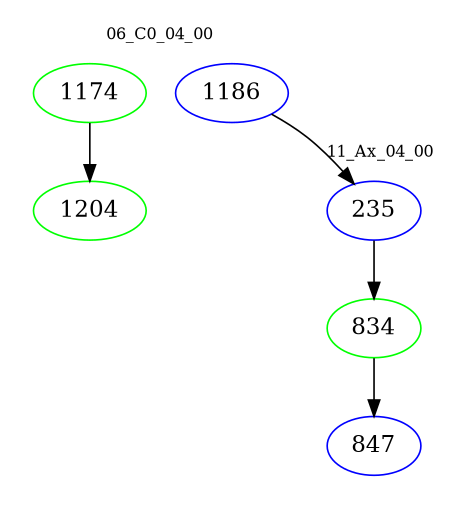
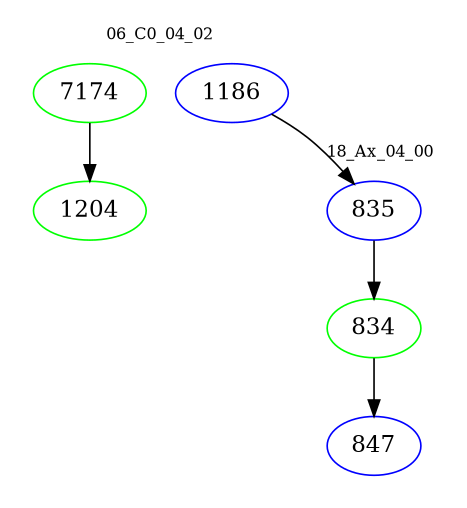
cluster "06_C0_04_00": label "06_C0_04_00" -> "06_C0_04_02"
node "1174": label "1174" -> "7174"
cluster "11_Ax_04_00": label "11_Ax_04_00" -> "18_Ax_04_00"
node "235": label "235" -> "835"
